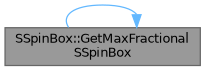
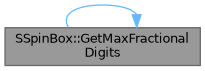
node "SSpinBox::GetMaxFractional SSpinBox": label "SSpinBox::GetMaxFractional SSpinBox" -> "SSpinBox::GetMaxFractional Digits"
